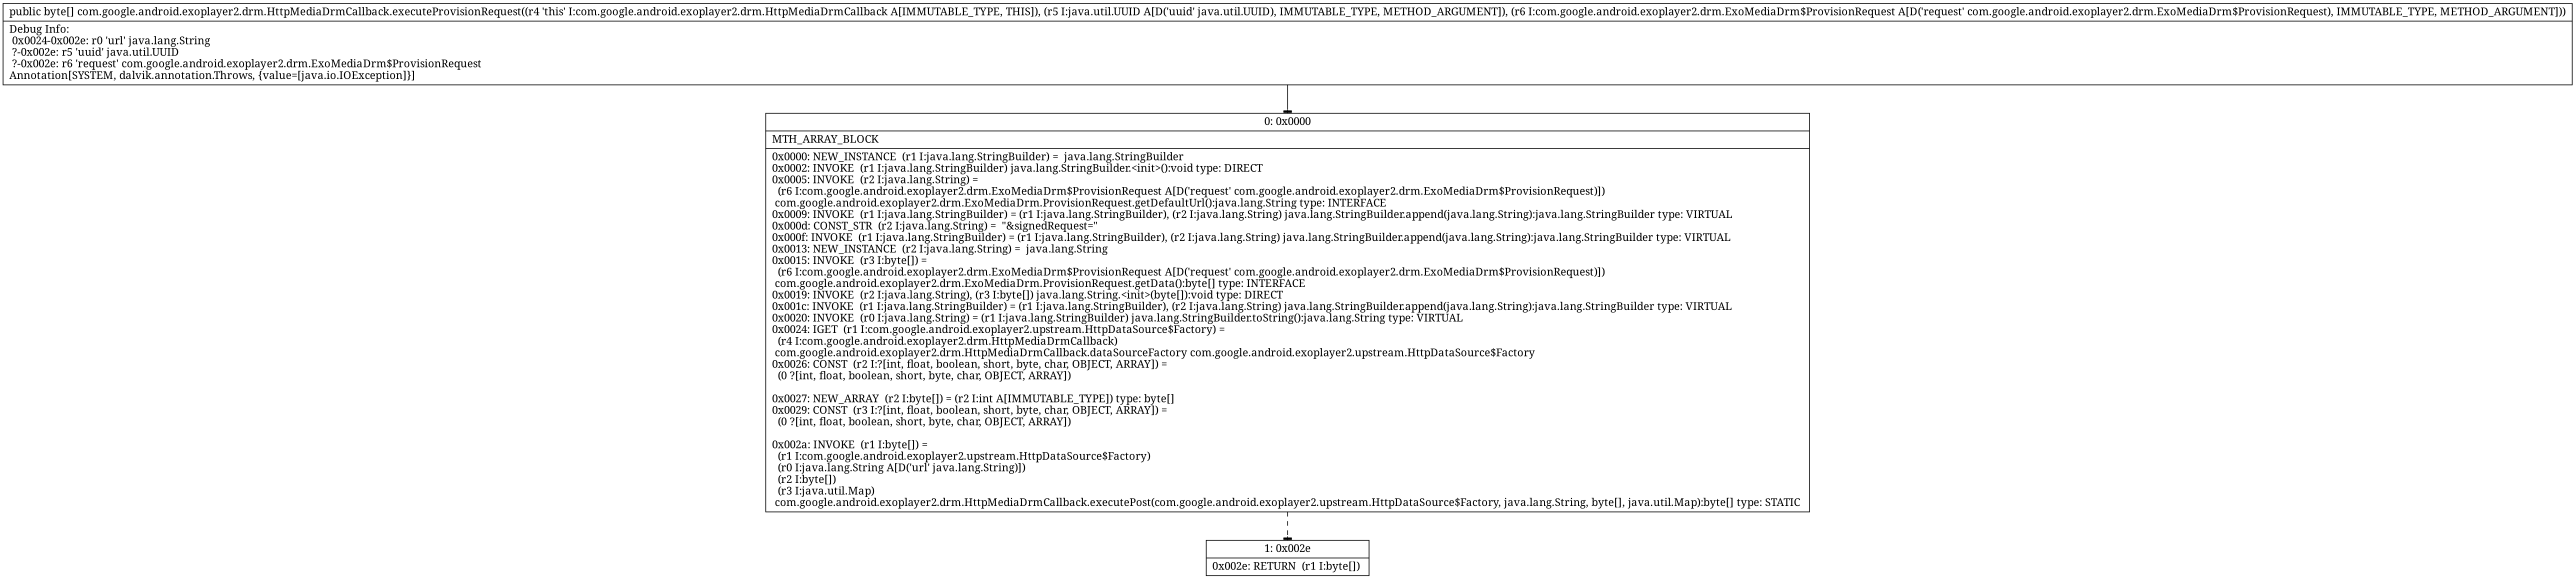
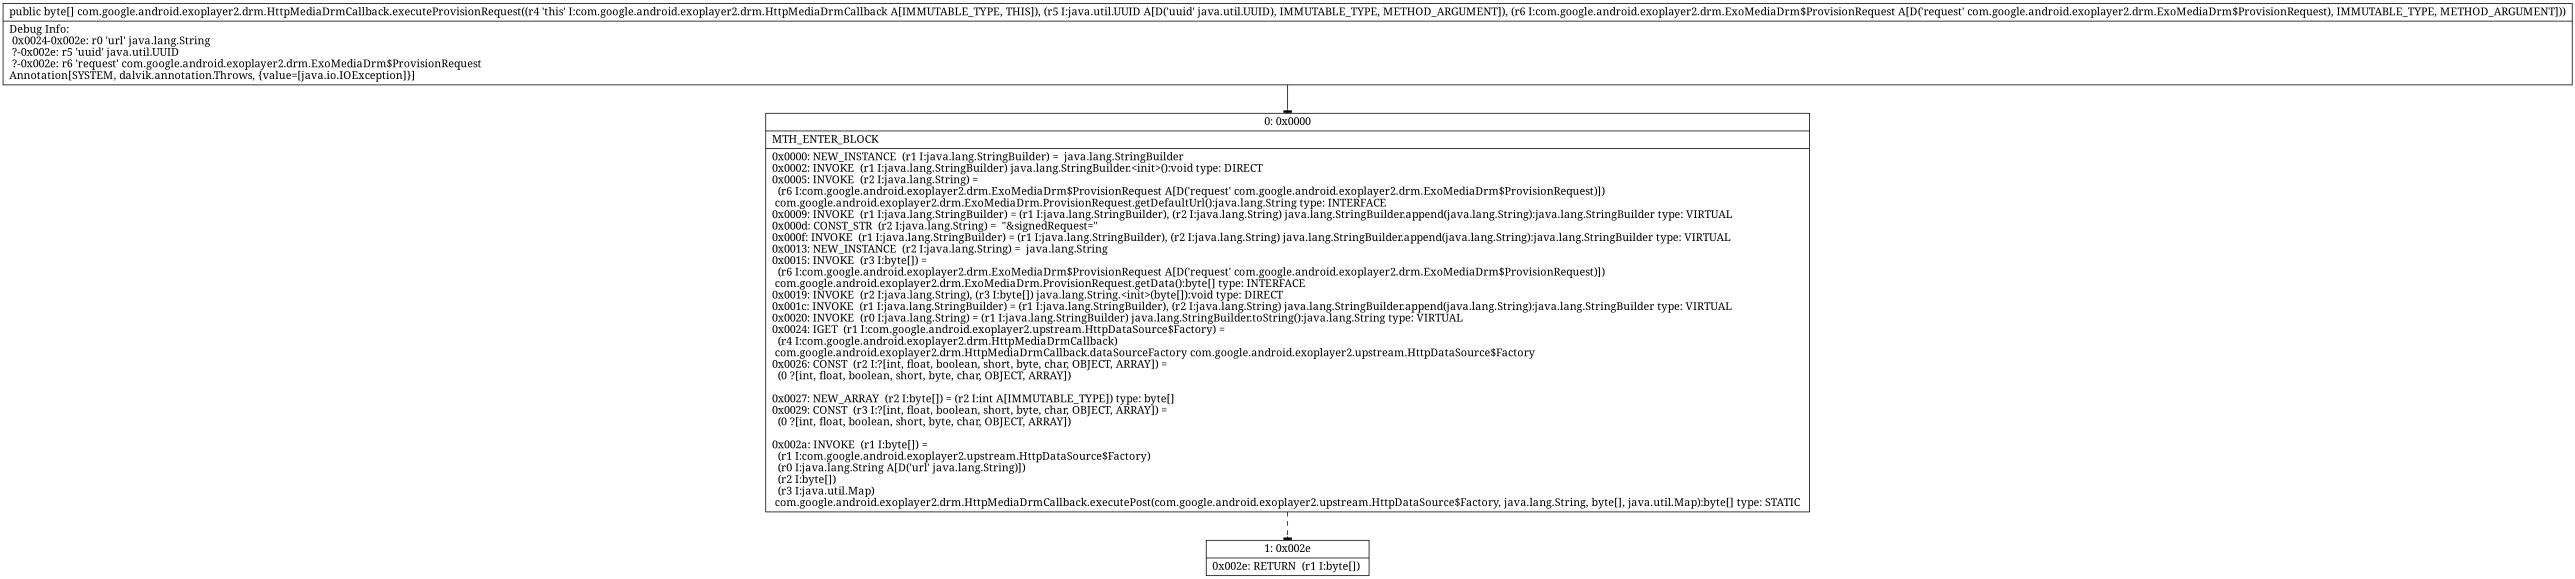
node "0: 0x0000": text "MTH_ARRAY_BLOCK" -> "MTH_ENTER_BLOCK"
